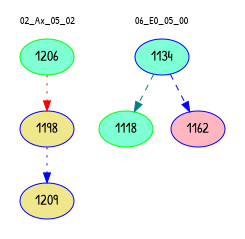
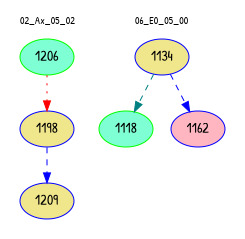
node "1134": fillcolor aquamarine -> khaki
edge "1198" -> "1209": style dotted -> dashed
